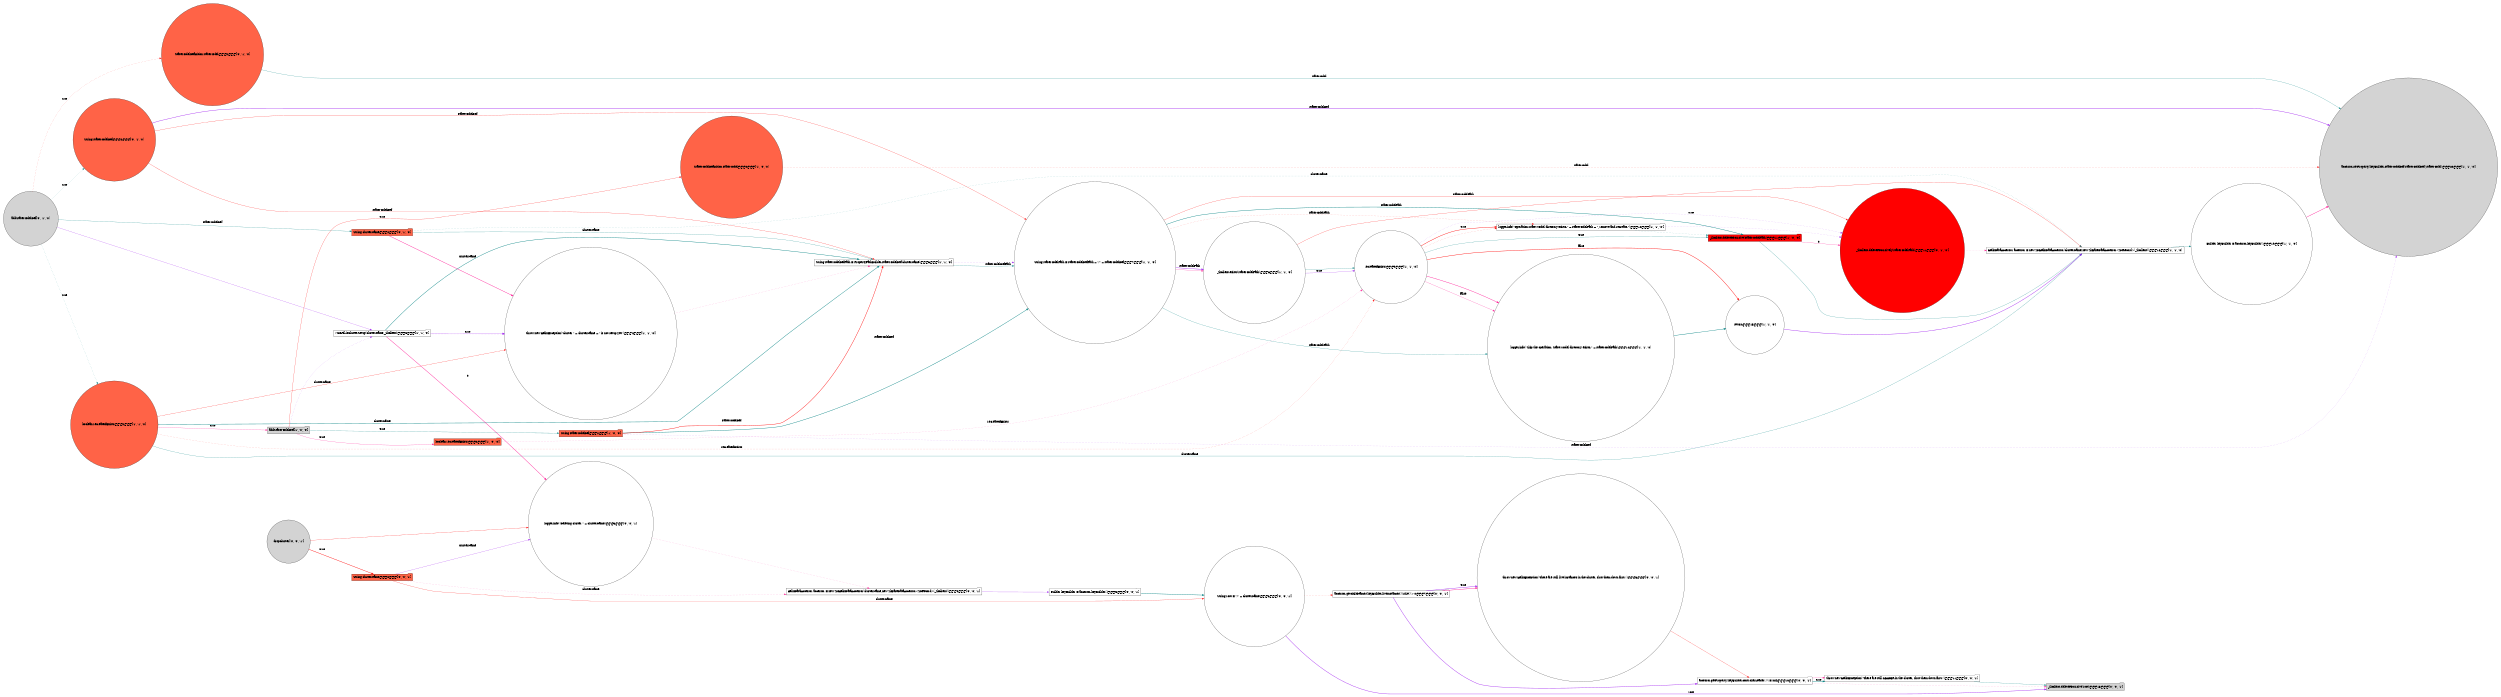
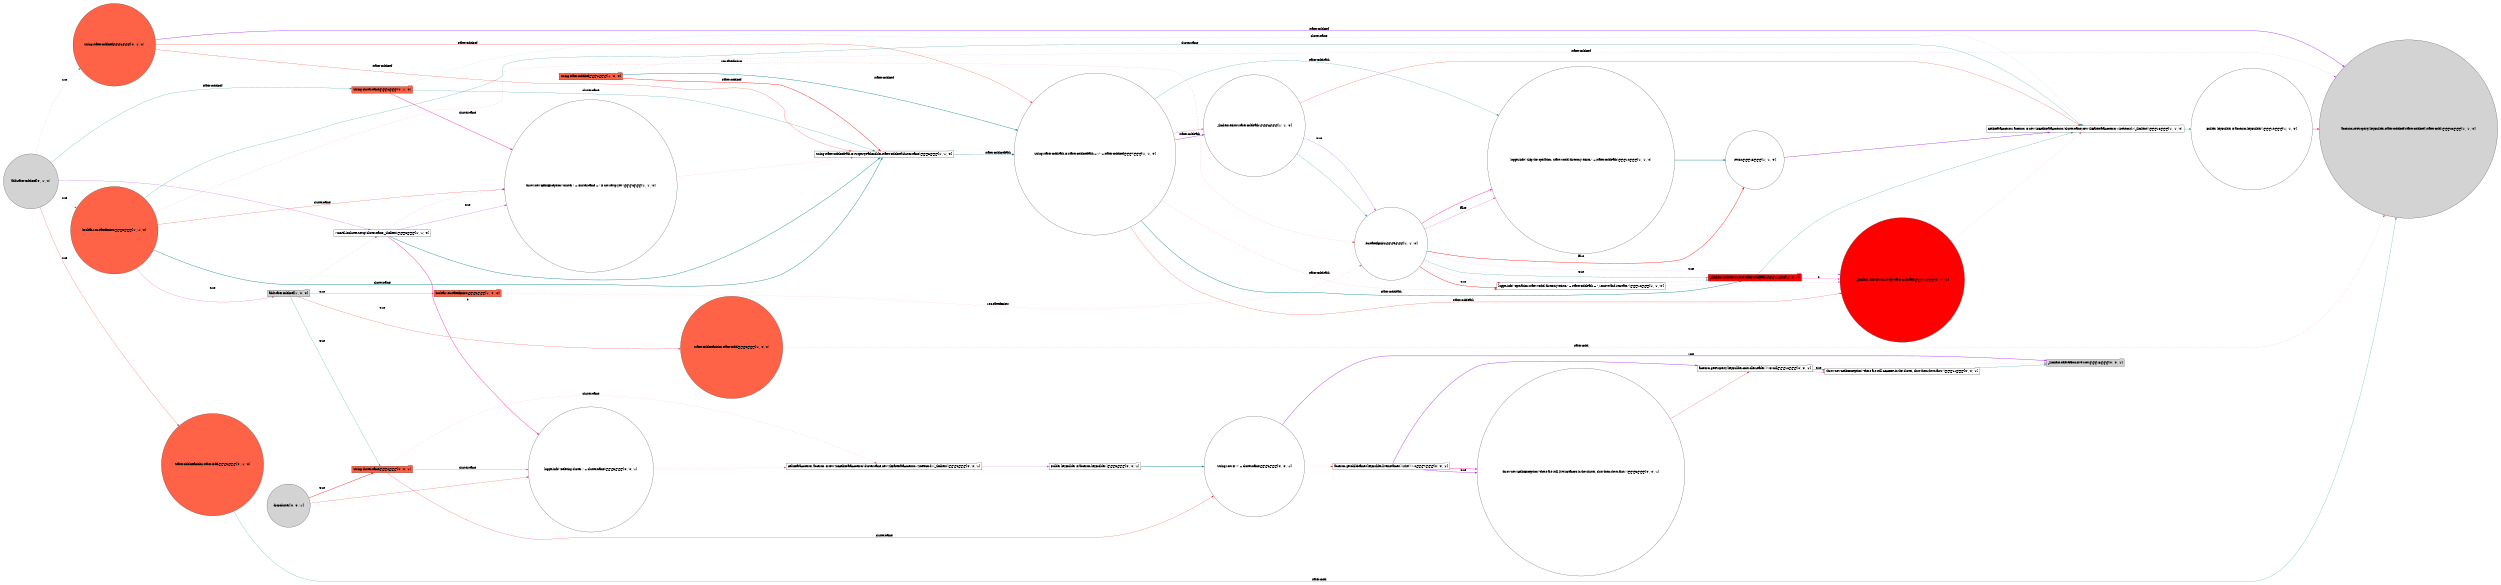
edge "addStateModelDef['0', '1', '0']" -> "StateModelDefinition stateModel@@@2@@@['0', '1', '0']": style dotted -> solid
edge "addStateModelDef['1', '0', '0']" -> "String stateModelDef@@@2@@@['1', '0', '0']": now "addStateModelDef['1', '0', '0']" -> "String clusterName@@@2@@@['0', '0', '1']"
